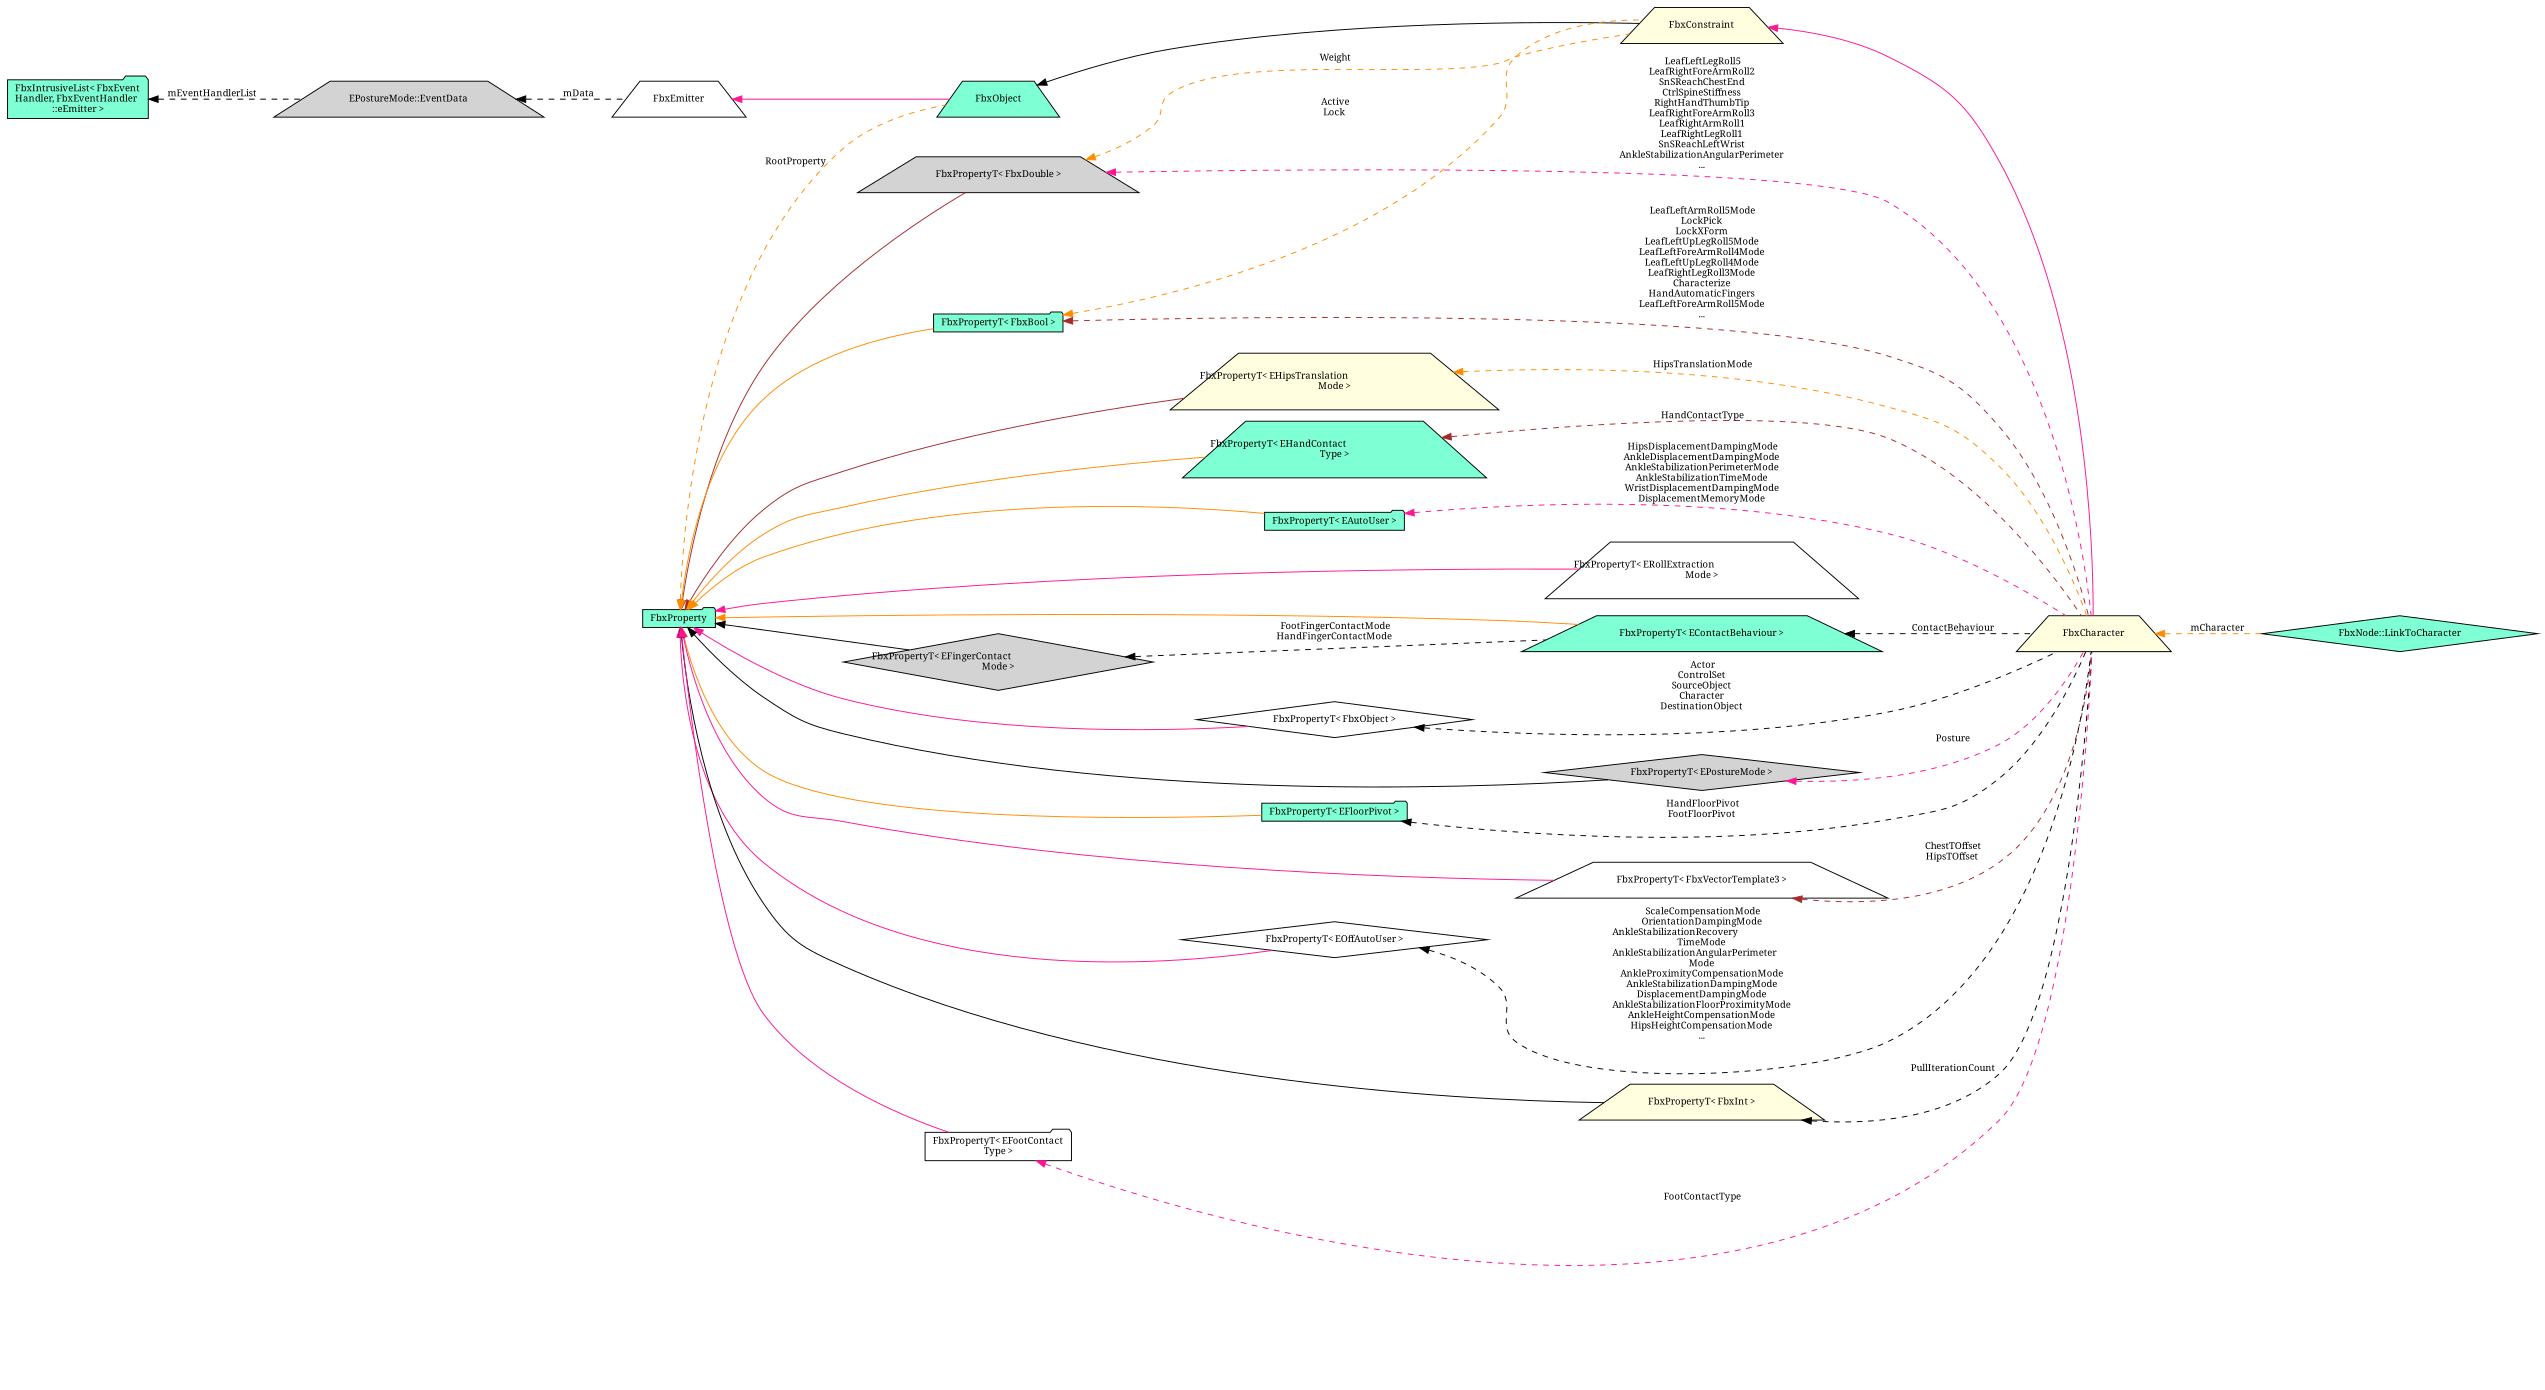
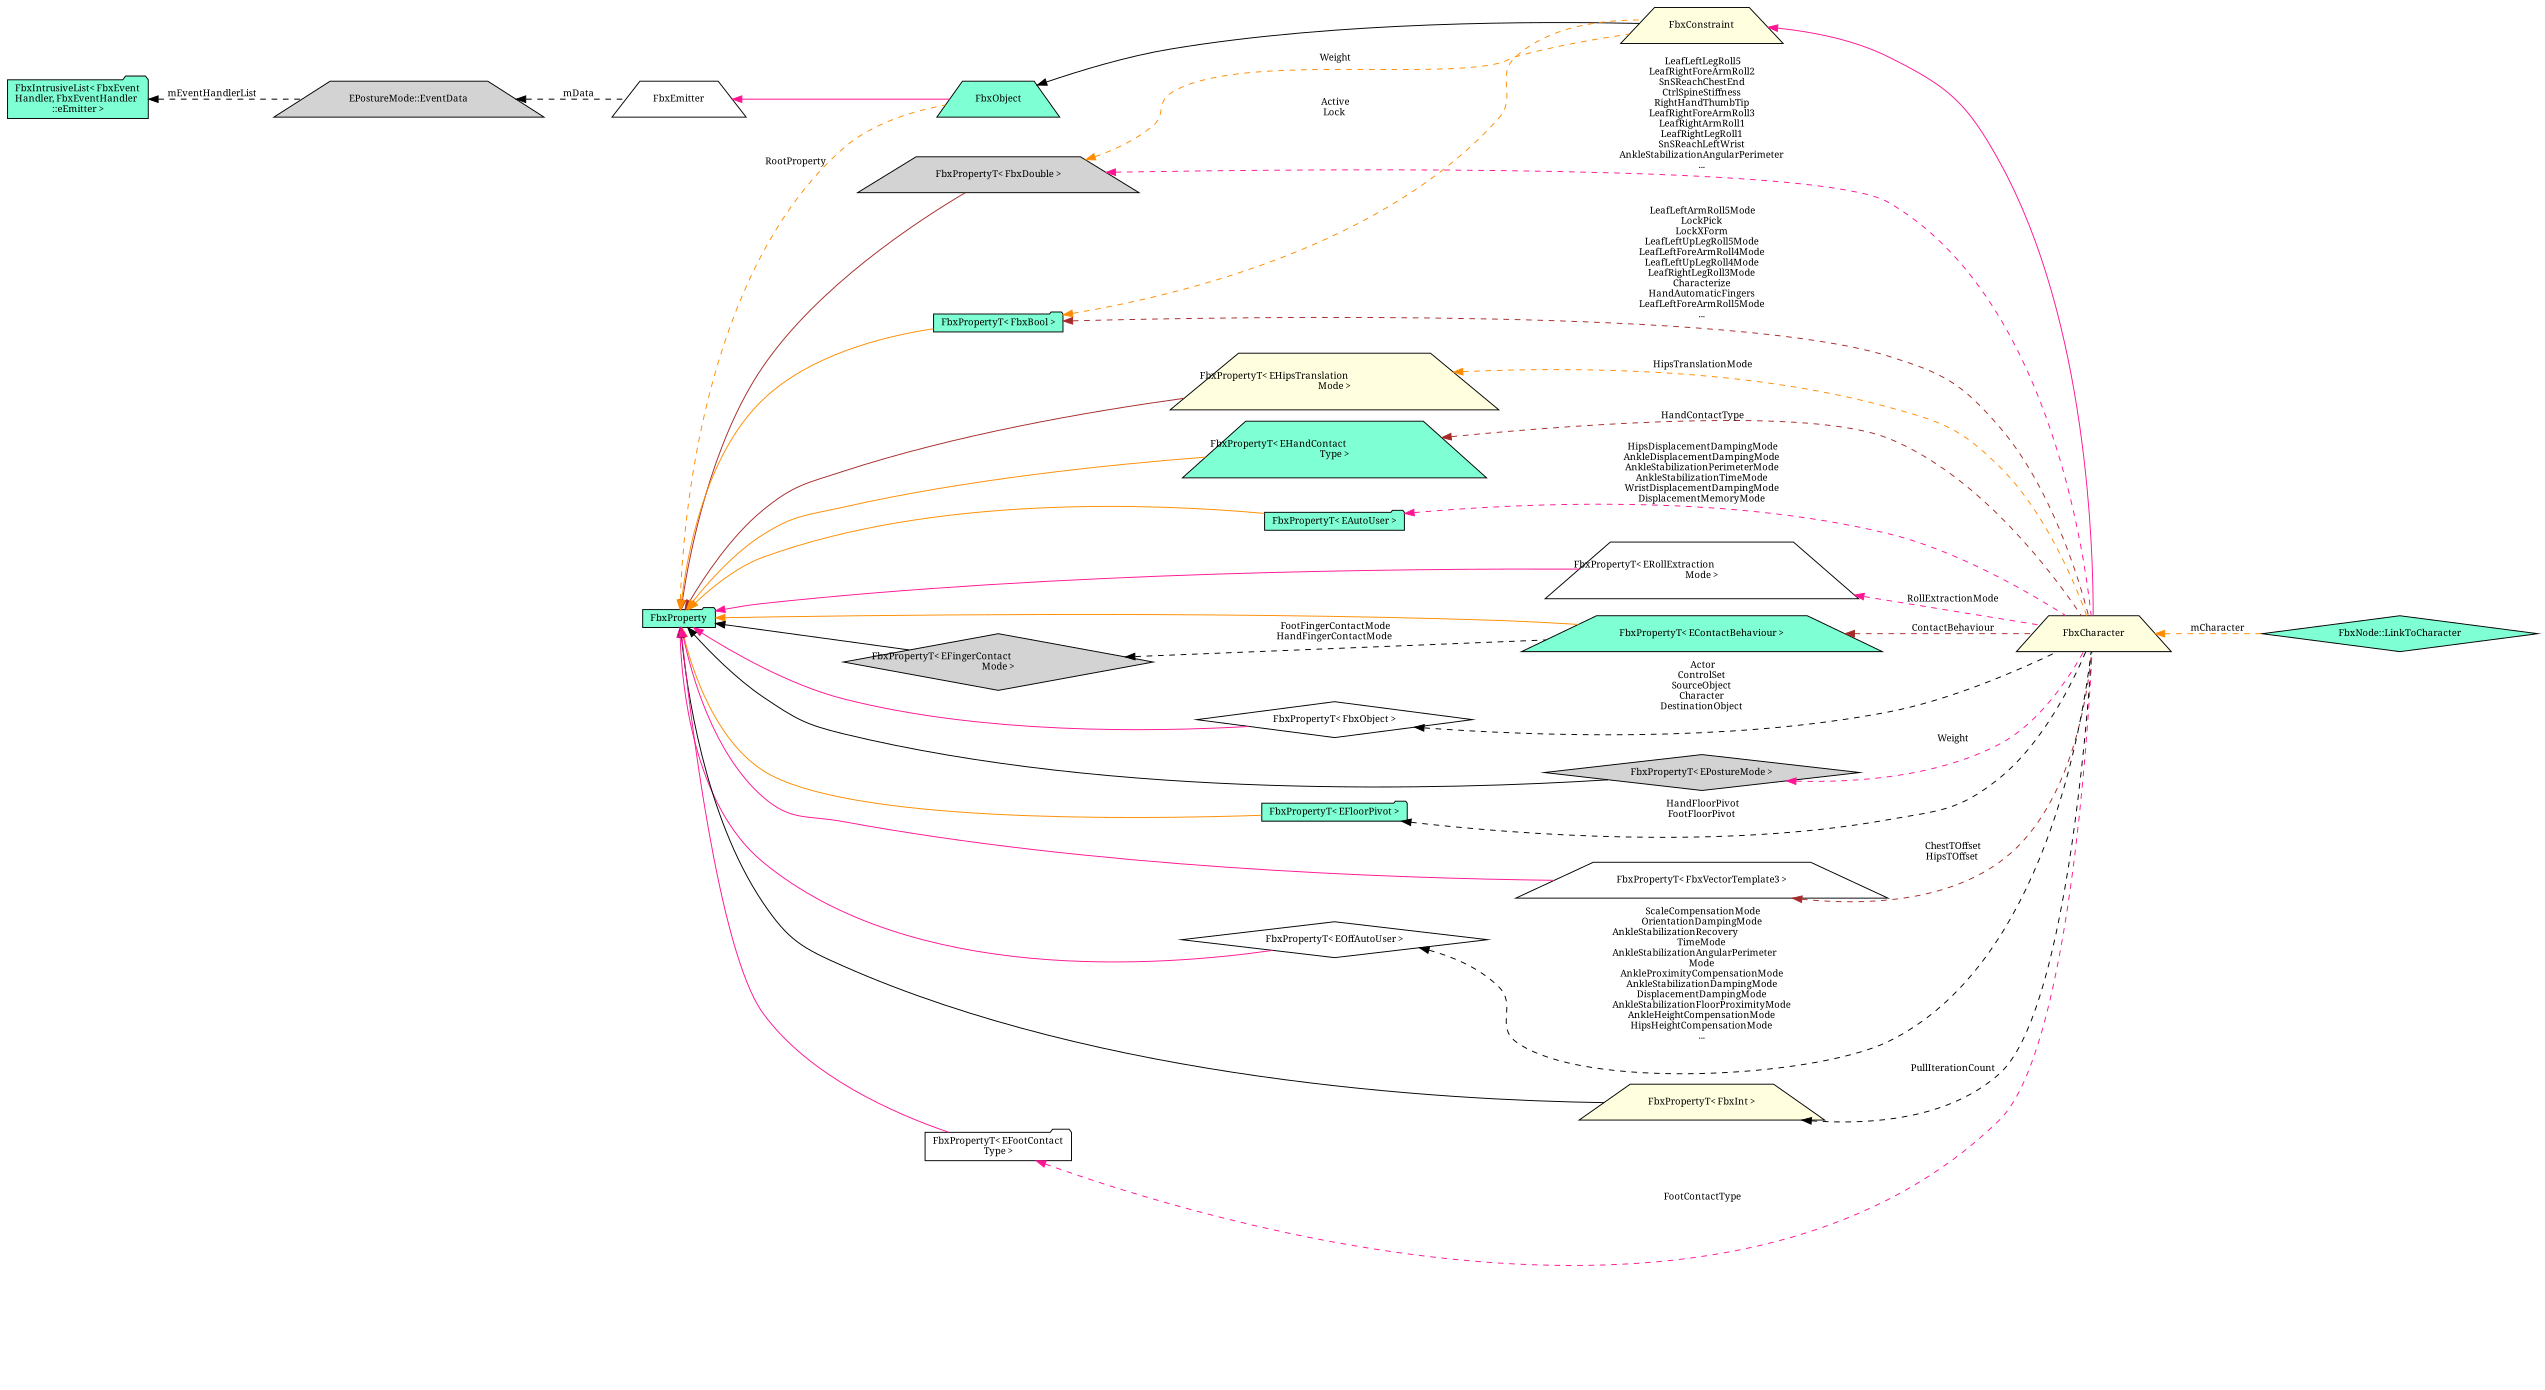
edge "FbxCharacter" -> "FbxPropertyT< ERollExtraction Mode >": added, label "RollExtractionMode"
edge "FbxCharacter" -> "FbxPropertyT< EContactBehaviour >": color black -> brown
edge "FbxCharacter" -> "FbxPropertyT< EPostureMode >": label " Posture" -> " Weight"
